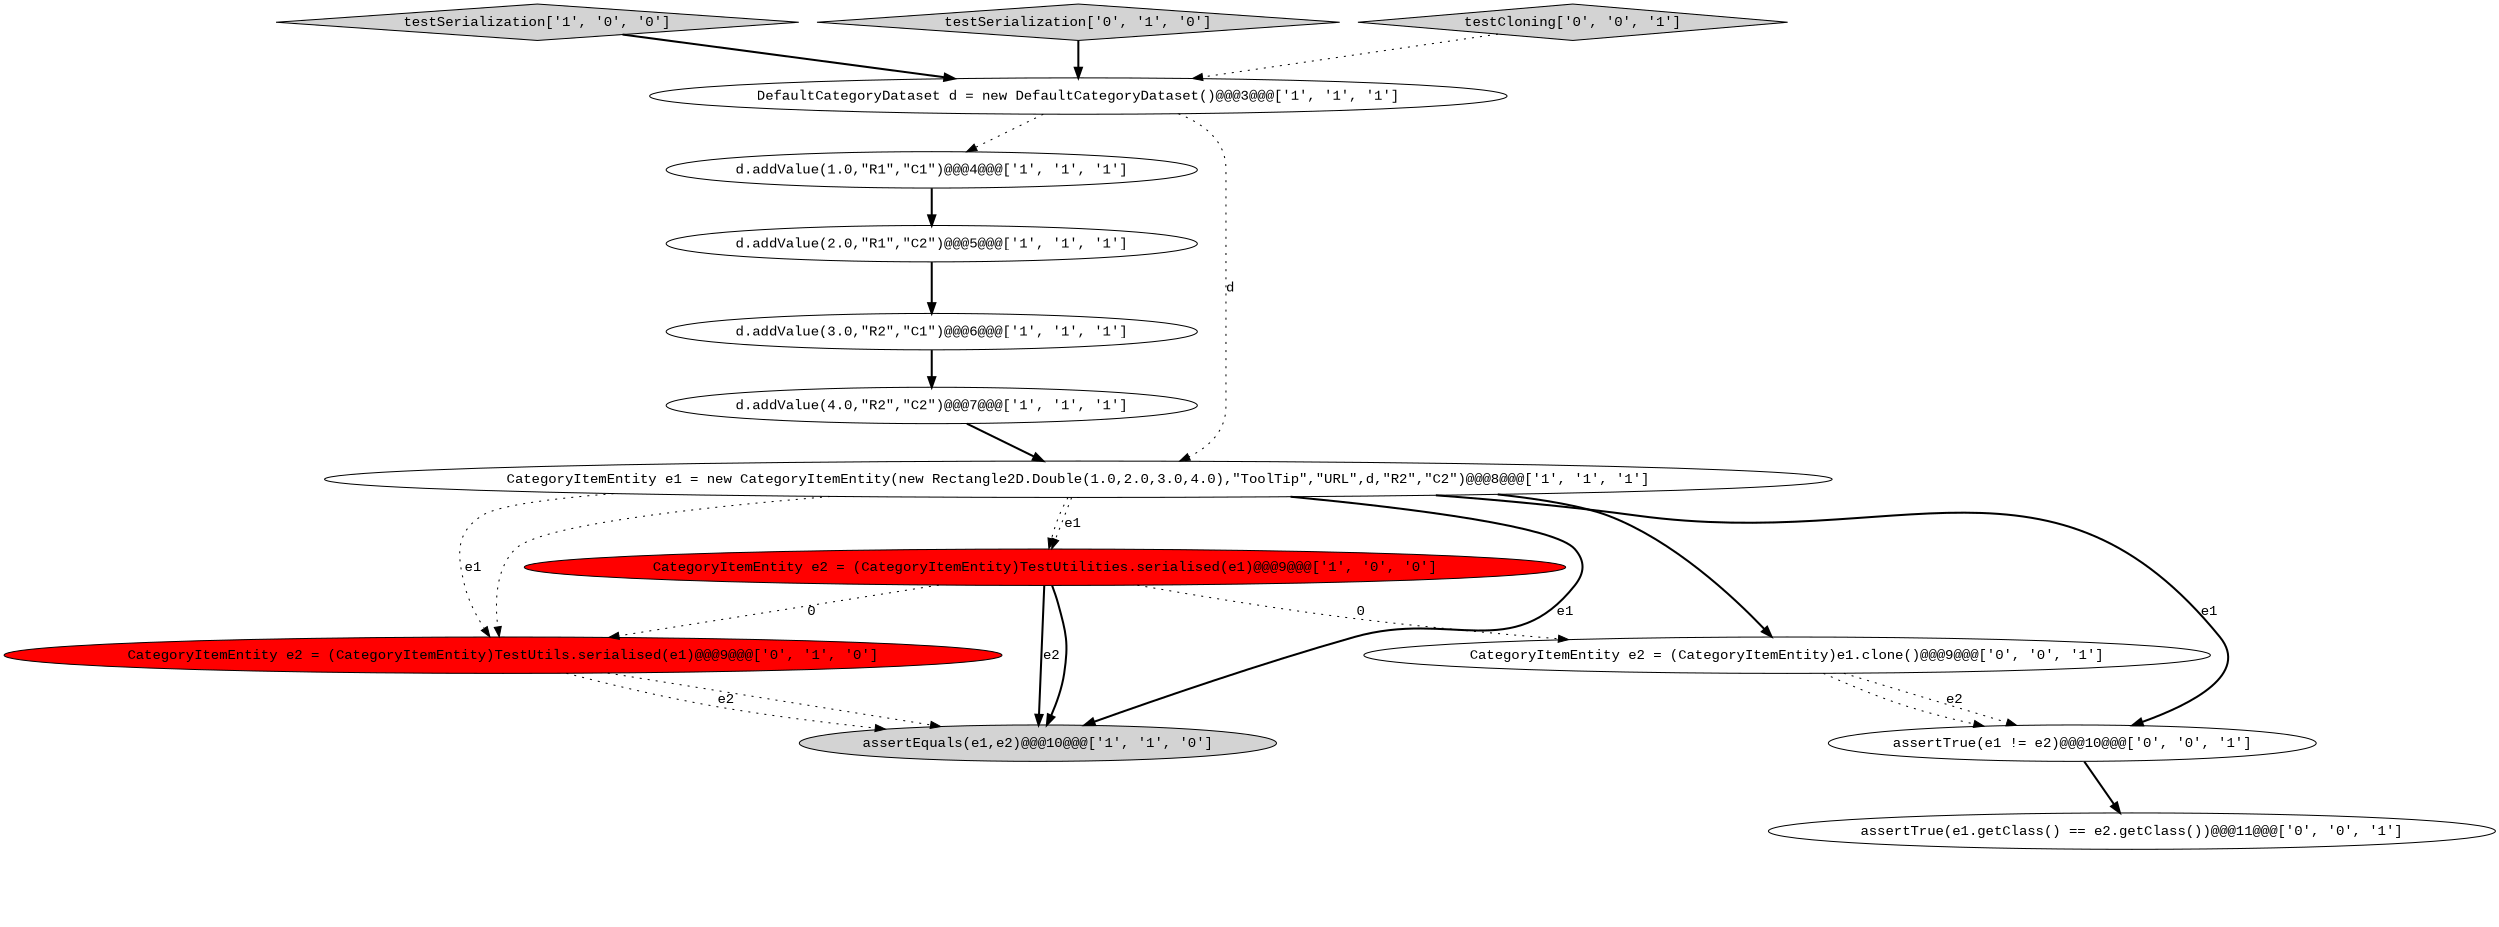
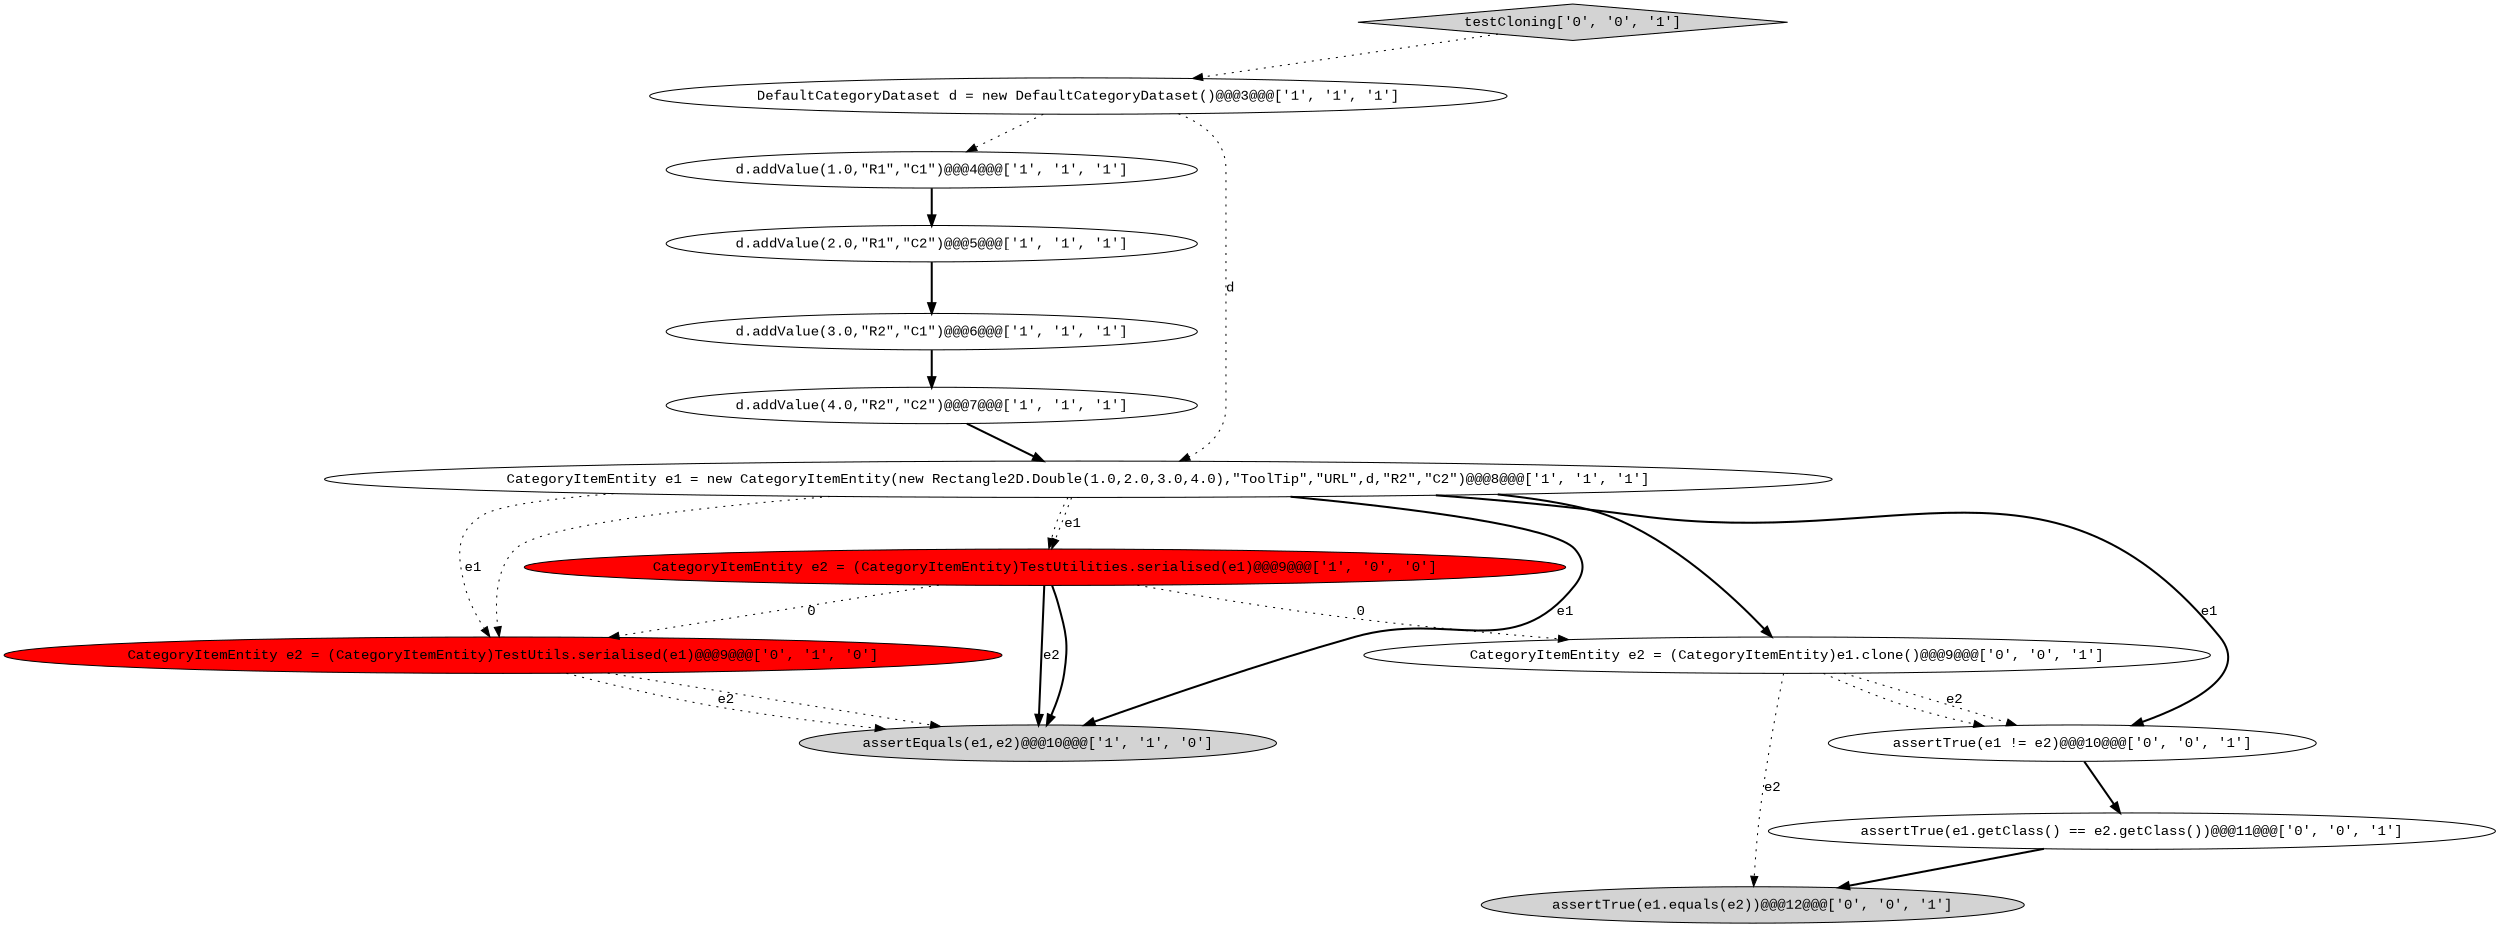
node "testSerialization['1', '0', '0']": removed
node "testSerialization['0', '1', '0']": removed
node "assertTrue(e1.equals(e2))@@@12@@@['0', '0', '1']": added
